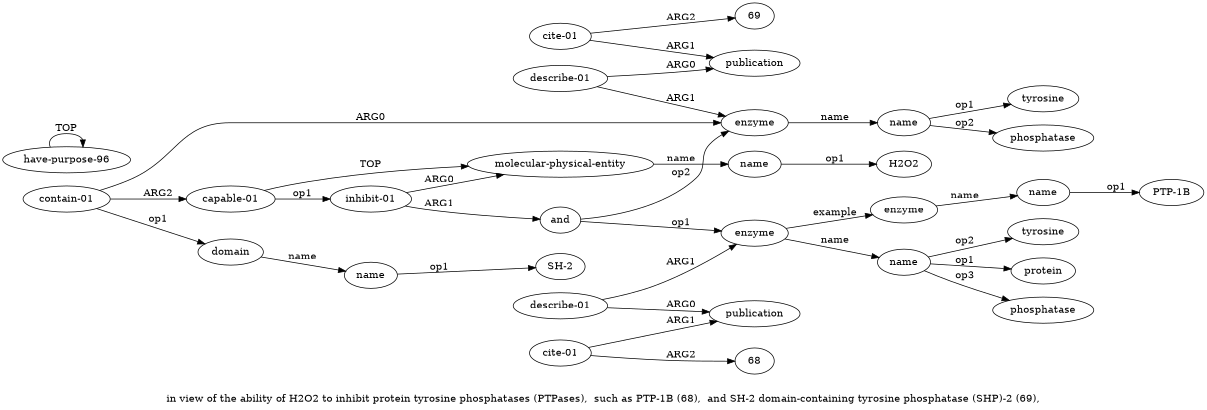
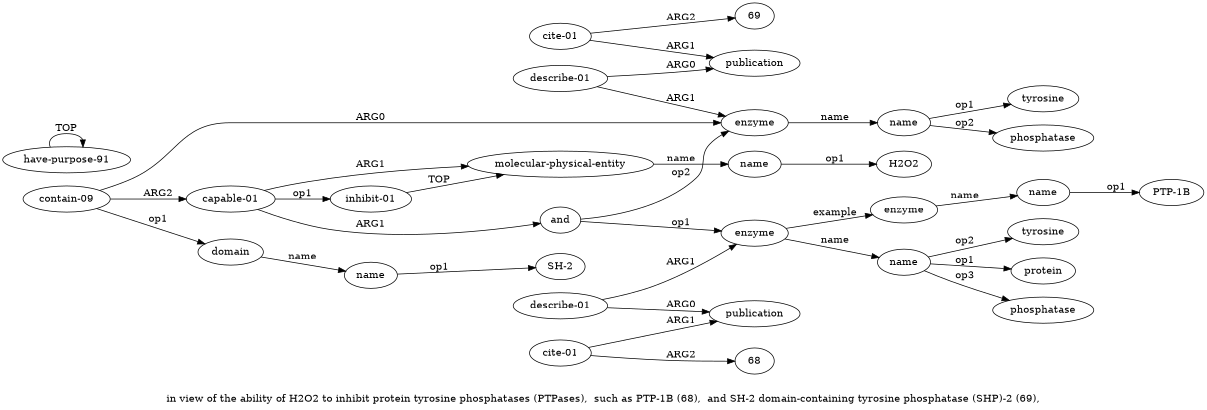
node "have-purpose-96": label "have-purpose-96" -> "have-purpose-91"
edge "capable-01" -> "molecular-physical-entity": label "TOP" -> "ARG1"
edge "inhibit-01" -> "molecular-physical-entity": label "ARG0" -> "TOP"
node "contain-01": label "contain-01" -> "contain-09"
edge "inhibit-01" -> "and": now "capable-01" -> "and"
